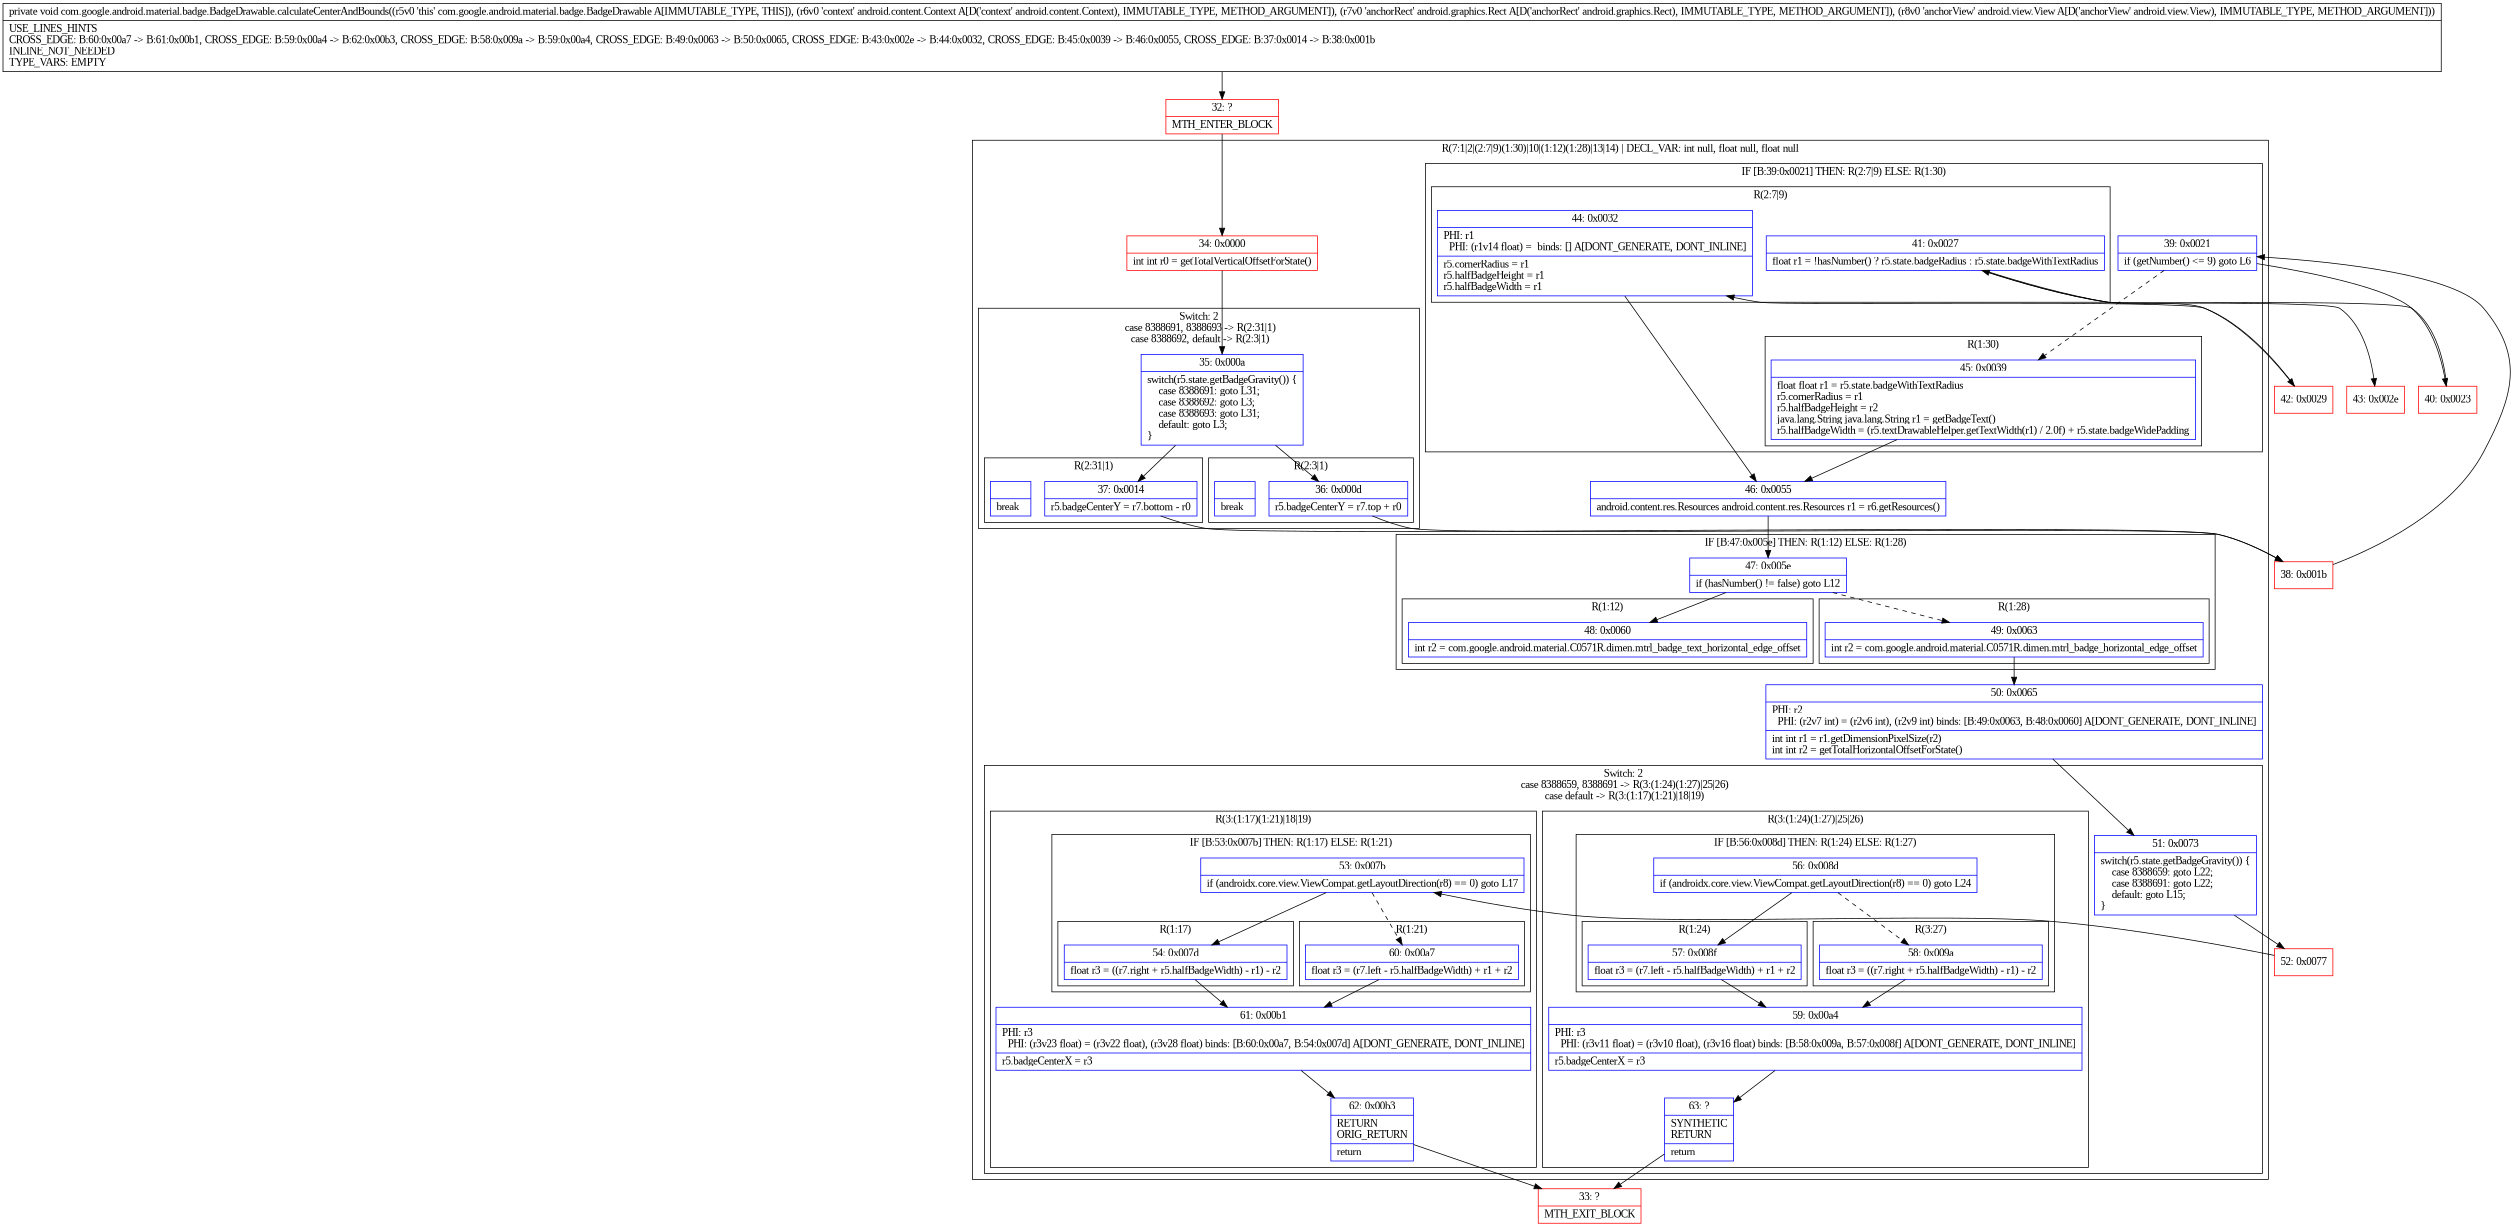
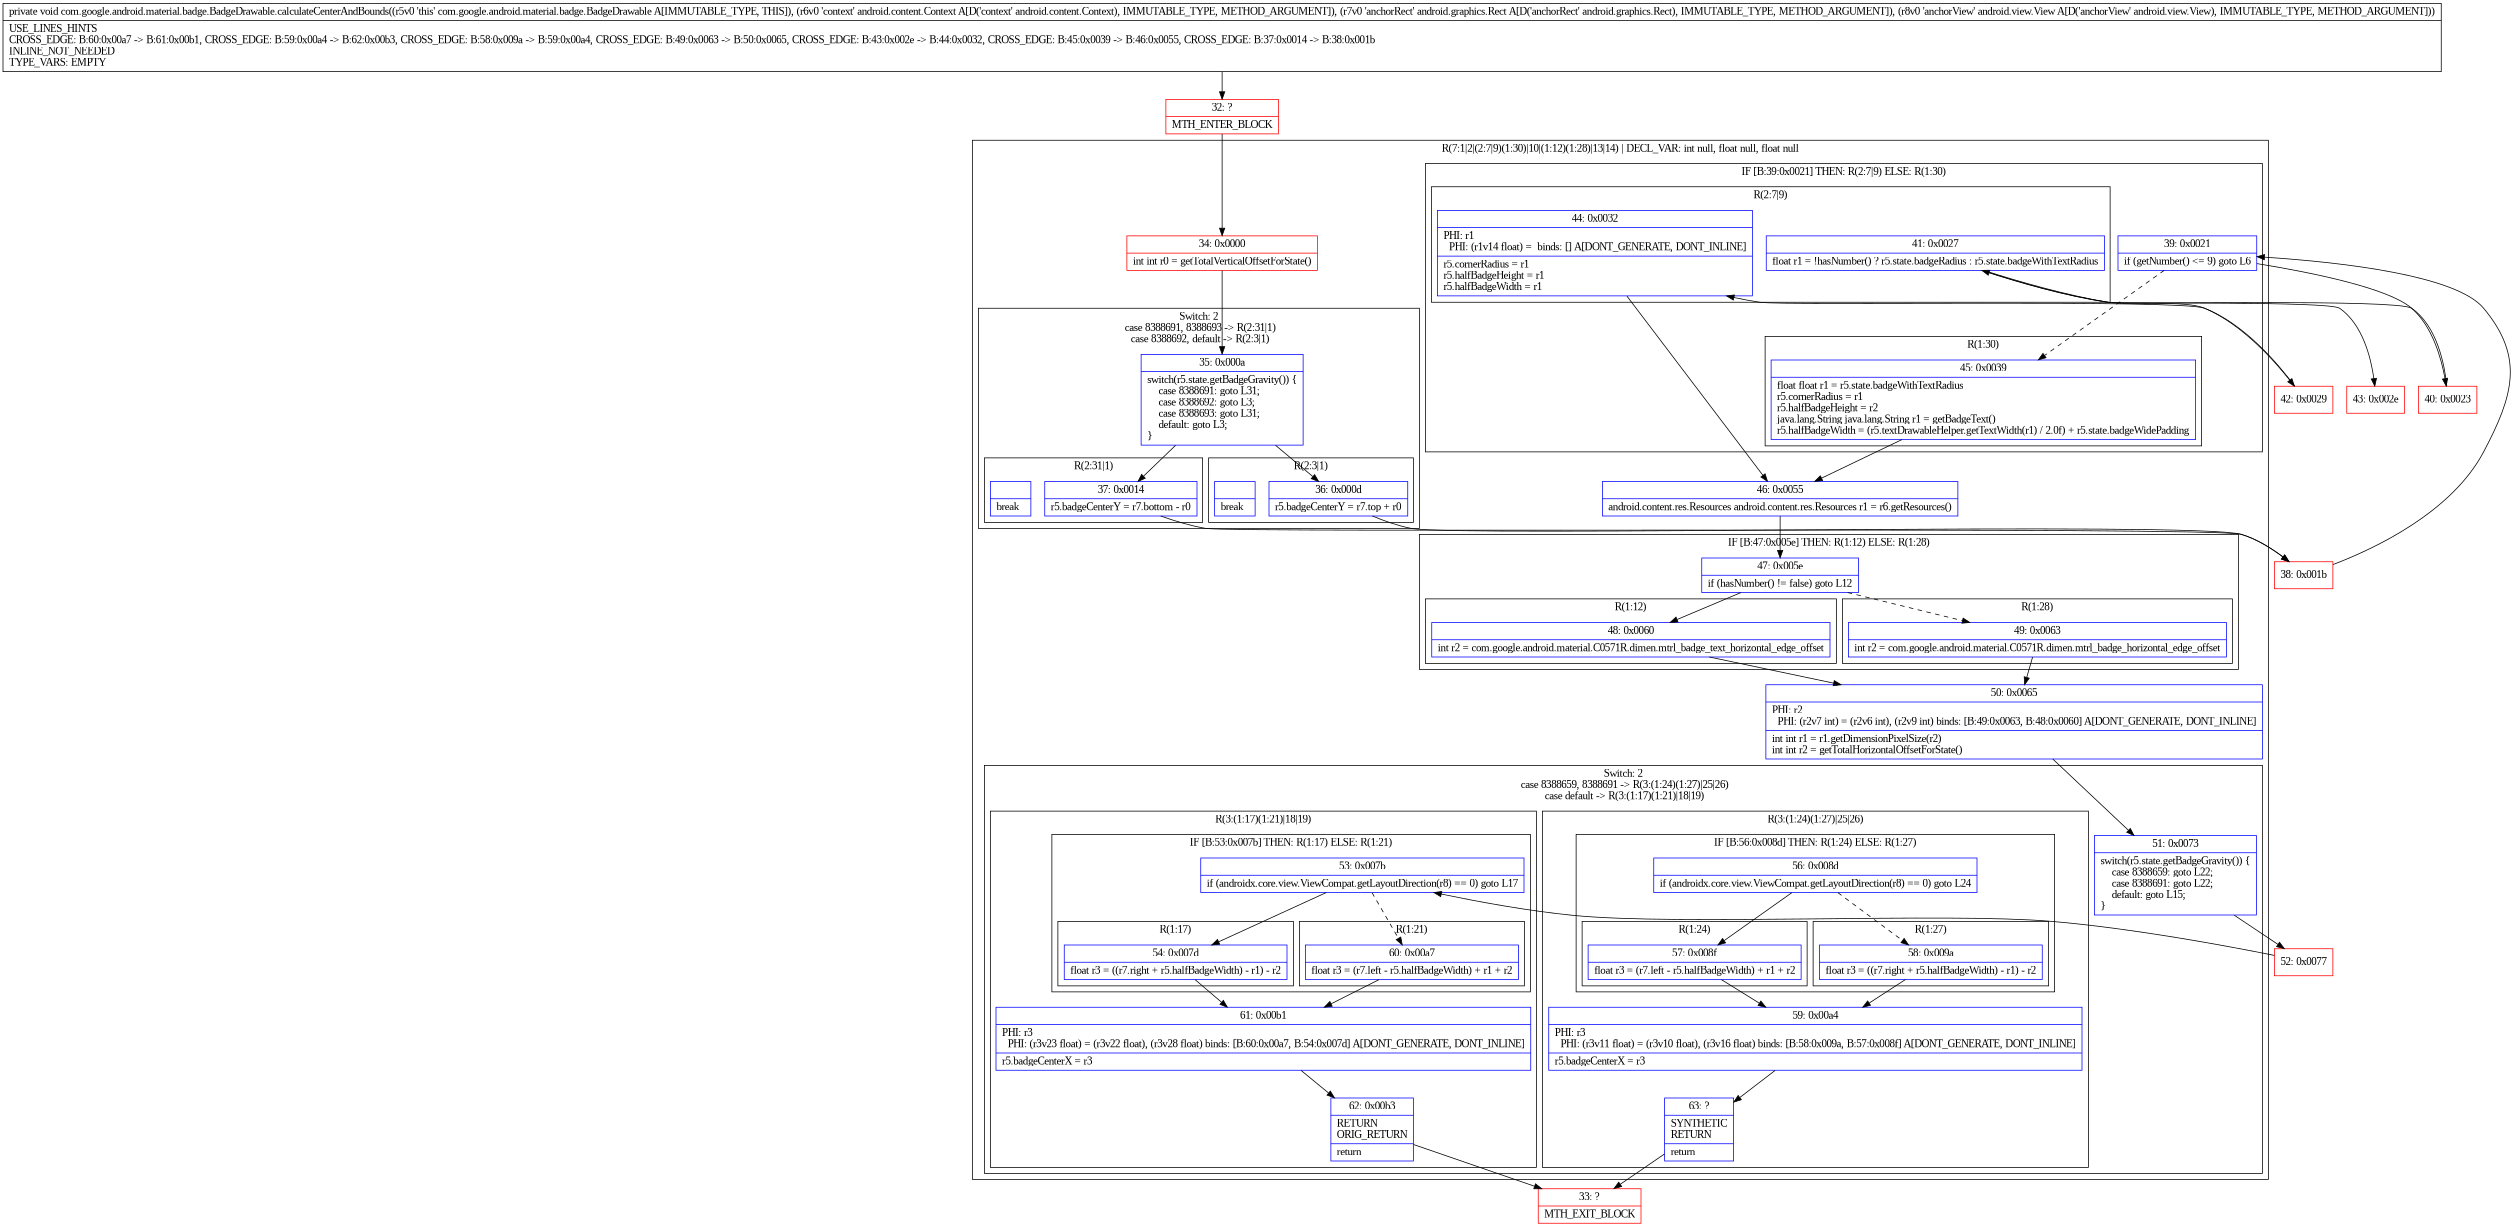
edge "48: 0x0060" -> "50: 0x0065": added
cluster "R(3:27)": label "R(3:27)" -> "R(1:27)"
